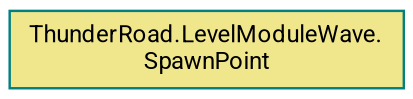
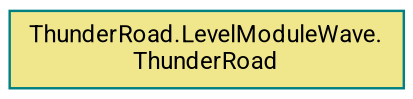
node "ThunderRoad.LevelModuleWave. SpawnPoint": label "ThunderRoad.LevelModuleWave. SpawnPoint" -> "ThunderRoad.LevelModuleWave. ThunderRoad"
